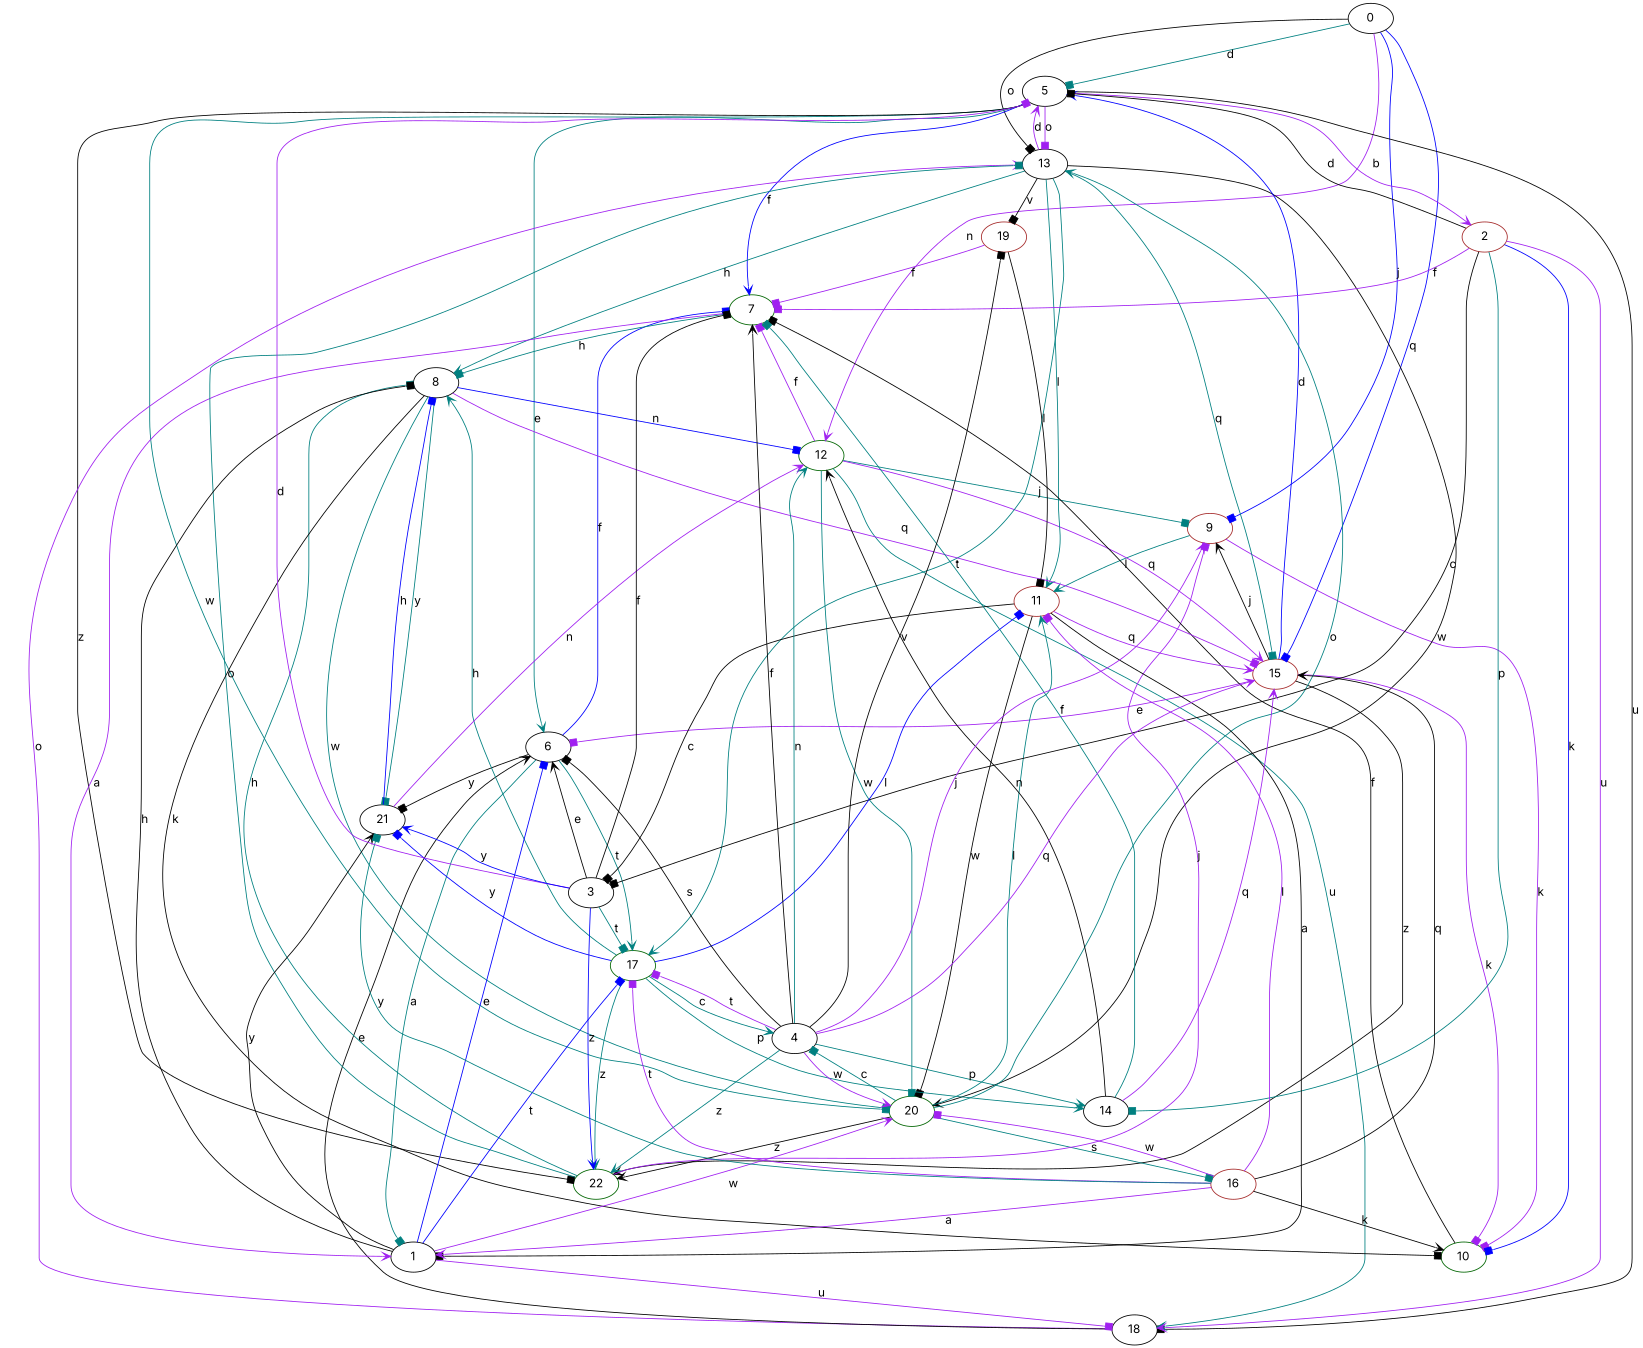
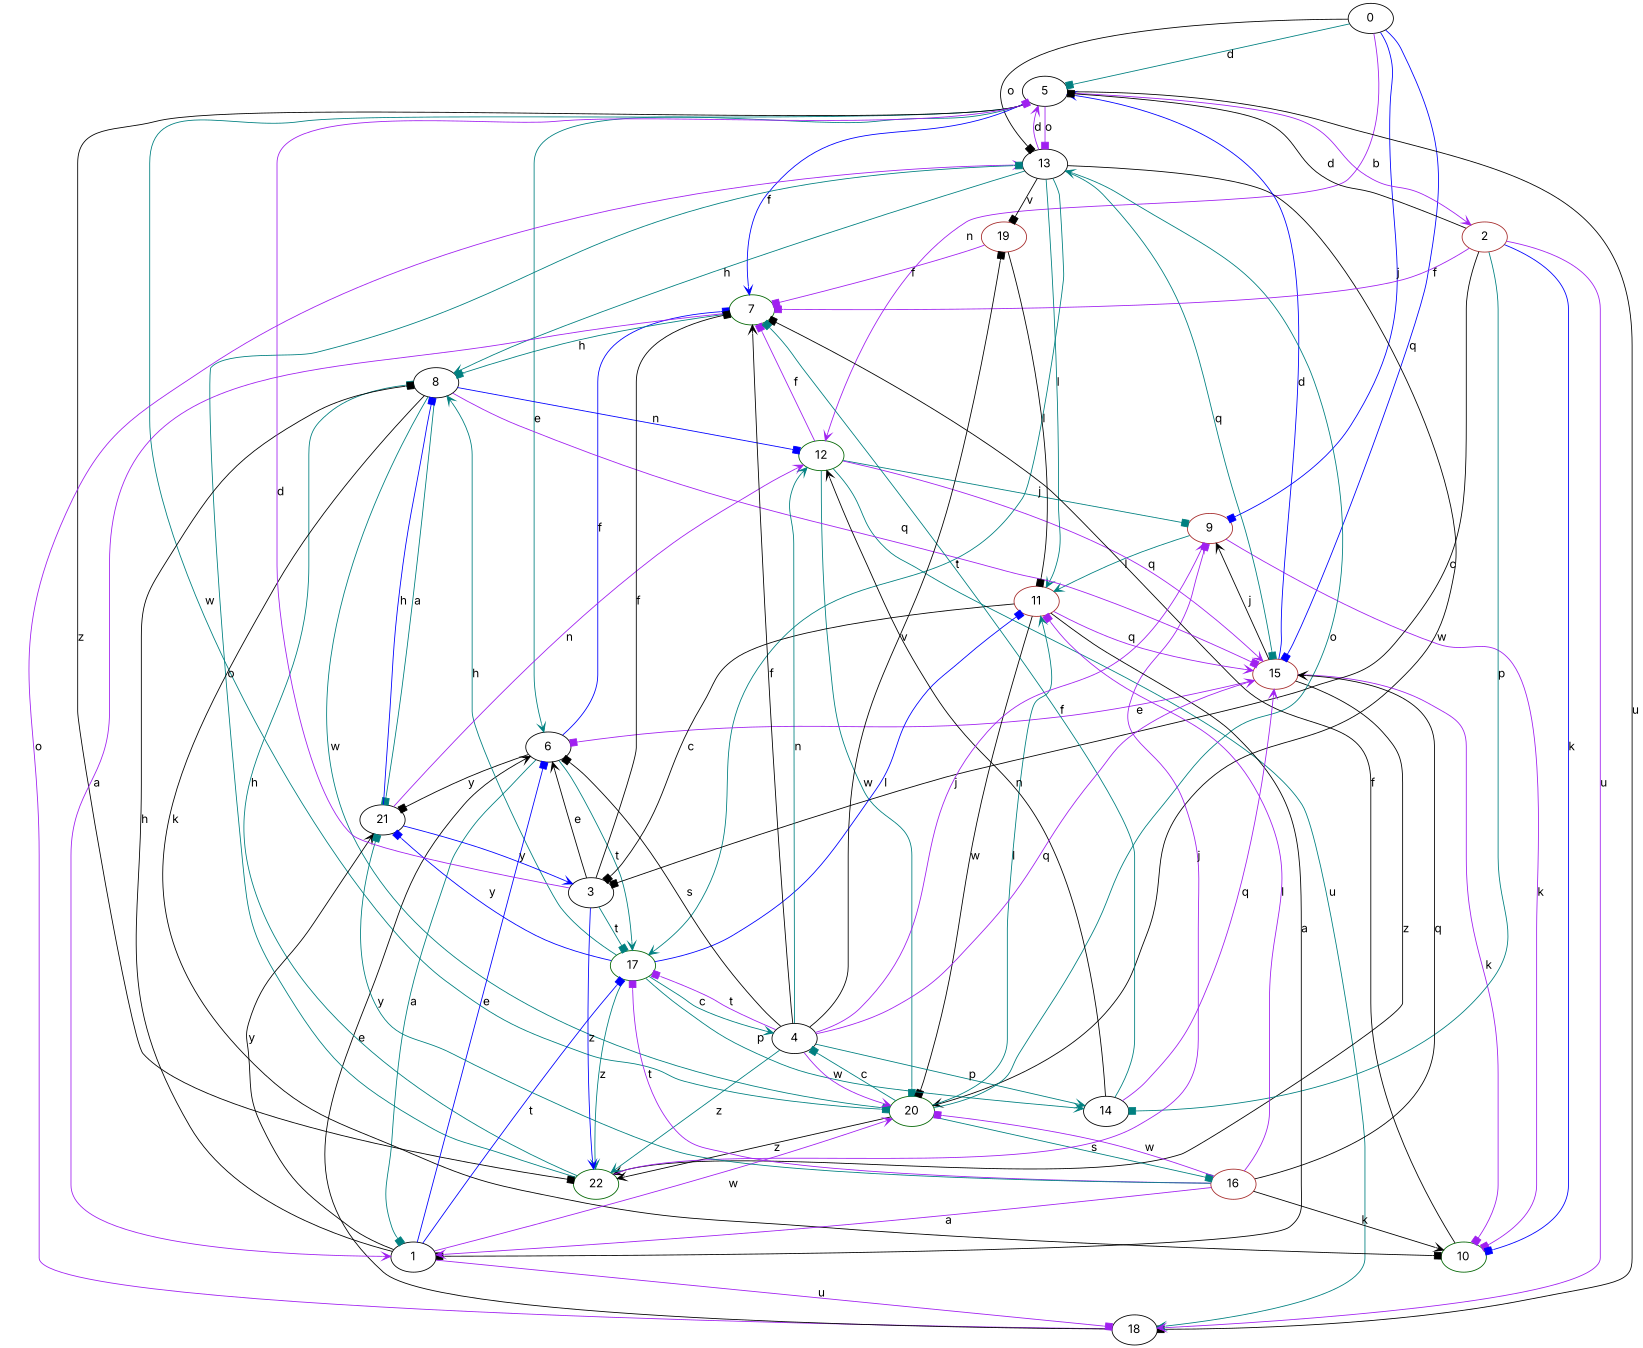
edge "8" -> "21": label "y" -> "a"
edge "3" -> "21": reversed
